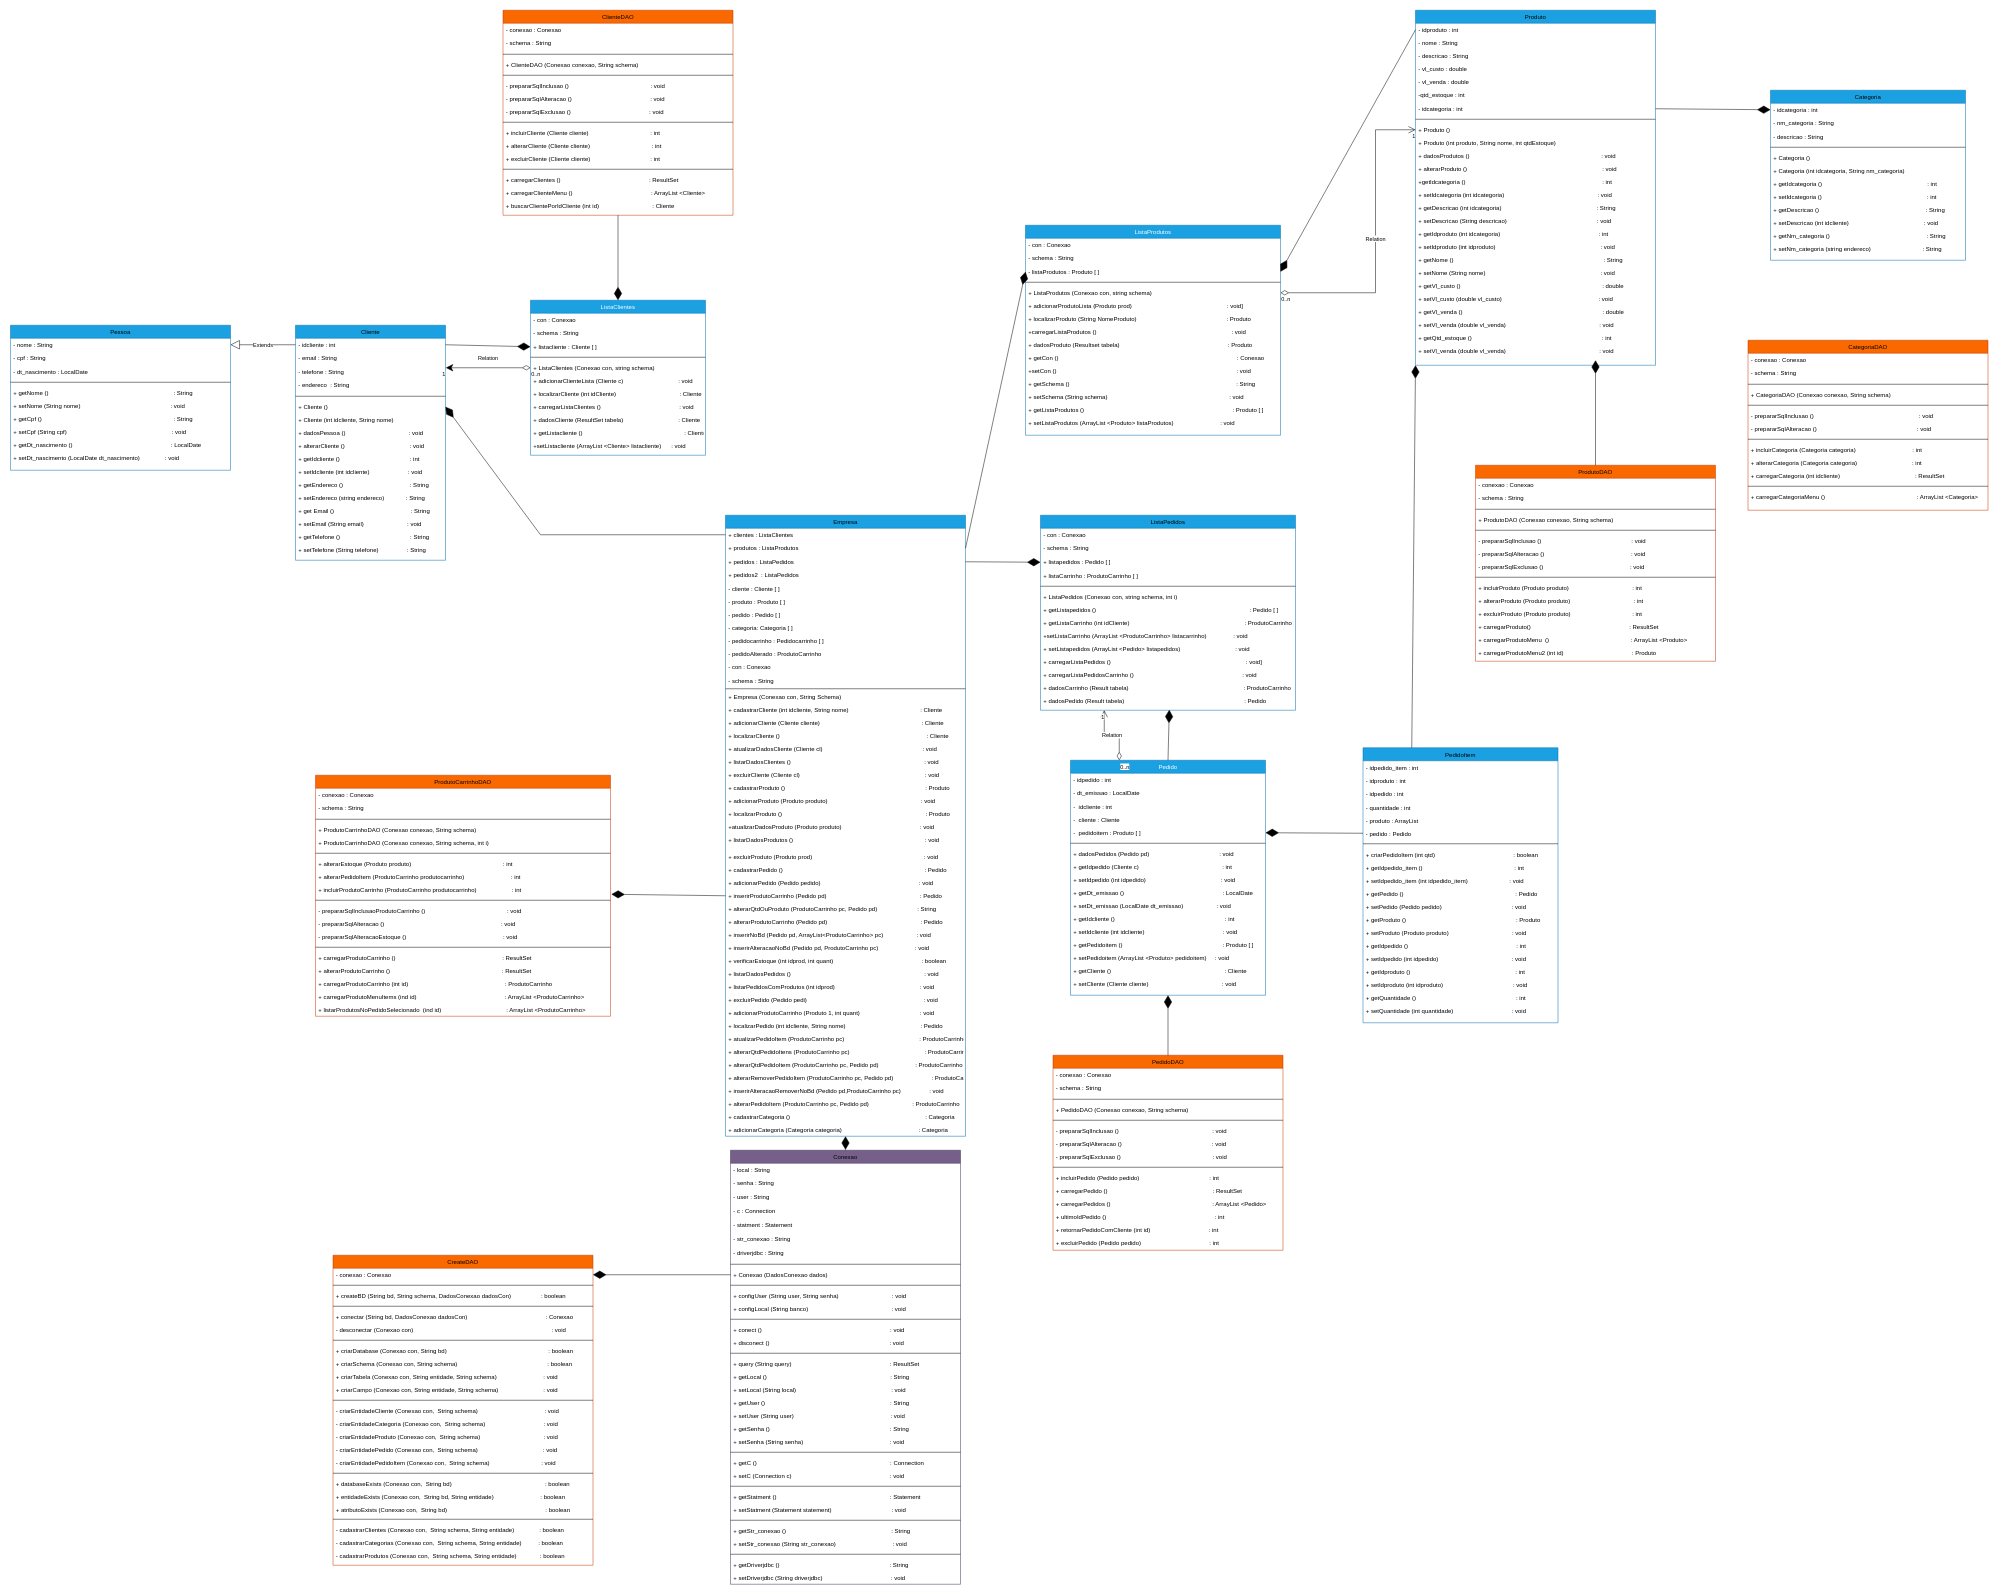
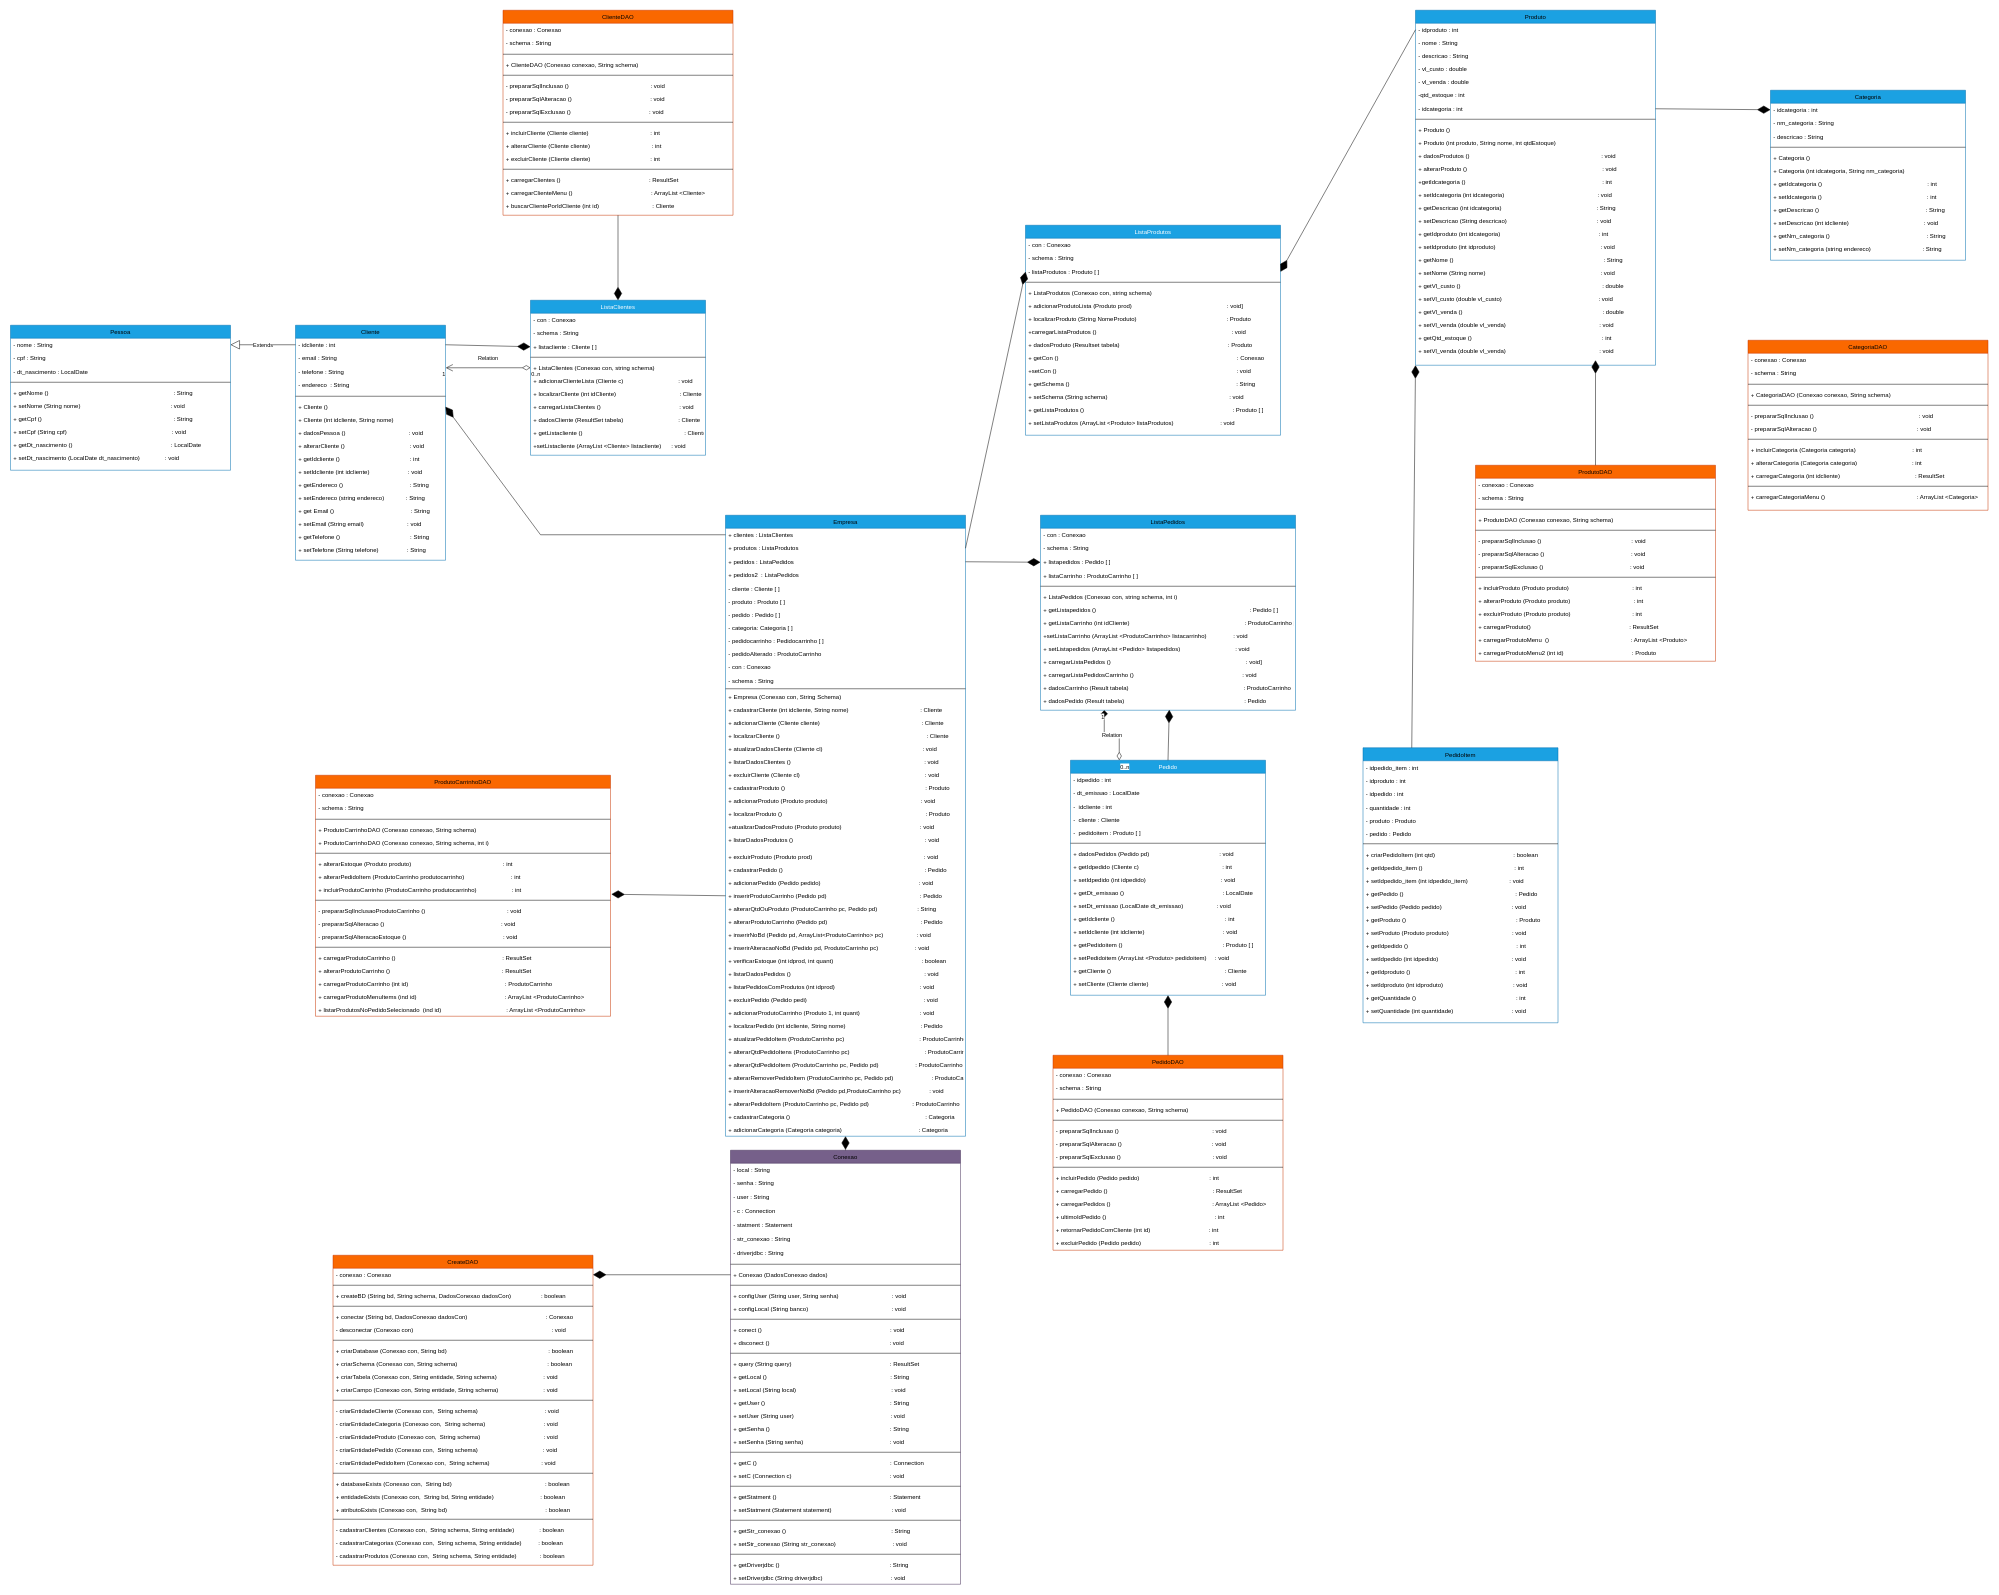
edge "+ Produto ()" -- "+ ListaProdutos (Conexao con, string schema)": removed, labels "1", "Relation", "0..n"
edge "+ ListaClientes (Conexao con, string schema)" -- "- telefone : String": arrowhead classic -> open
edge "ListaPedidos" -- "Pedido": arrowhead open -> diamond
node "- produto : ArrayList": label "- produto : ArrayList" -> "- produto : Produto"
edge "- pedido : Pedido" -> "- pedidoitem : Produto [ ]": removed
